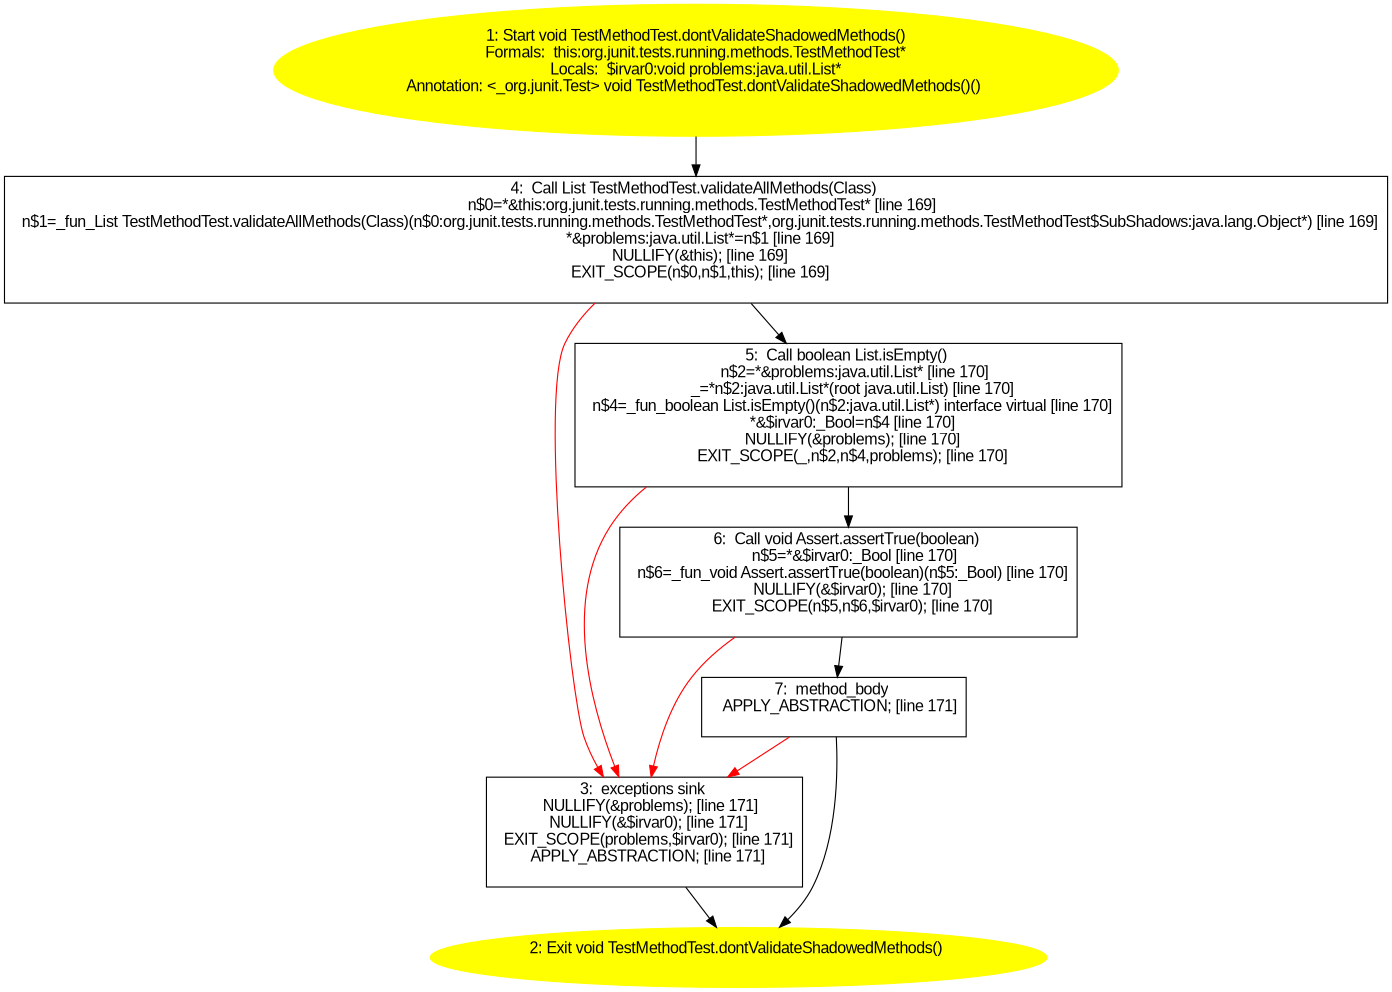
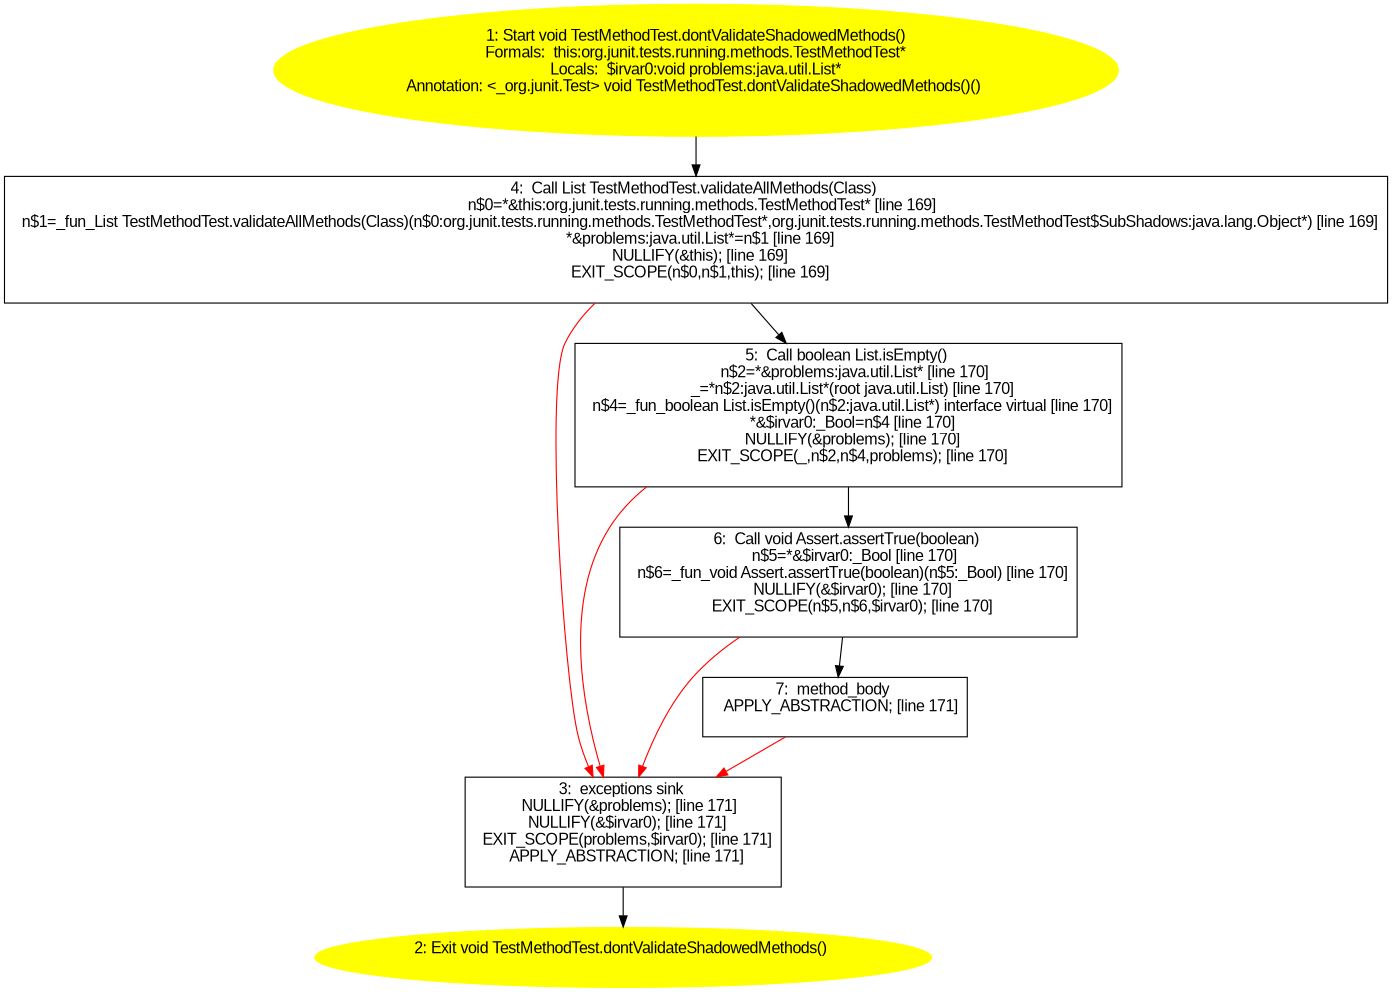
edge "7:  method_body APPLY_ABSTRACTION; [line 171]" -> "2: Exit void TestMethodTest.dontValidateShadowedMethods()": removed
